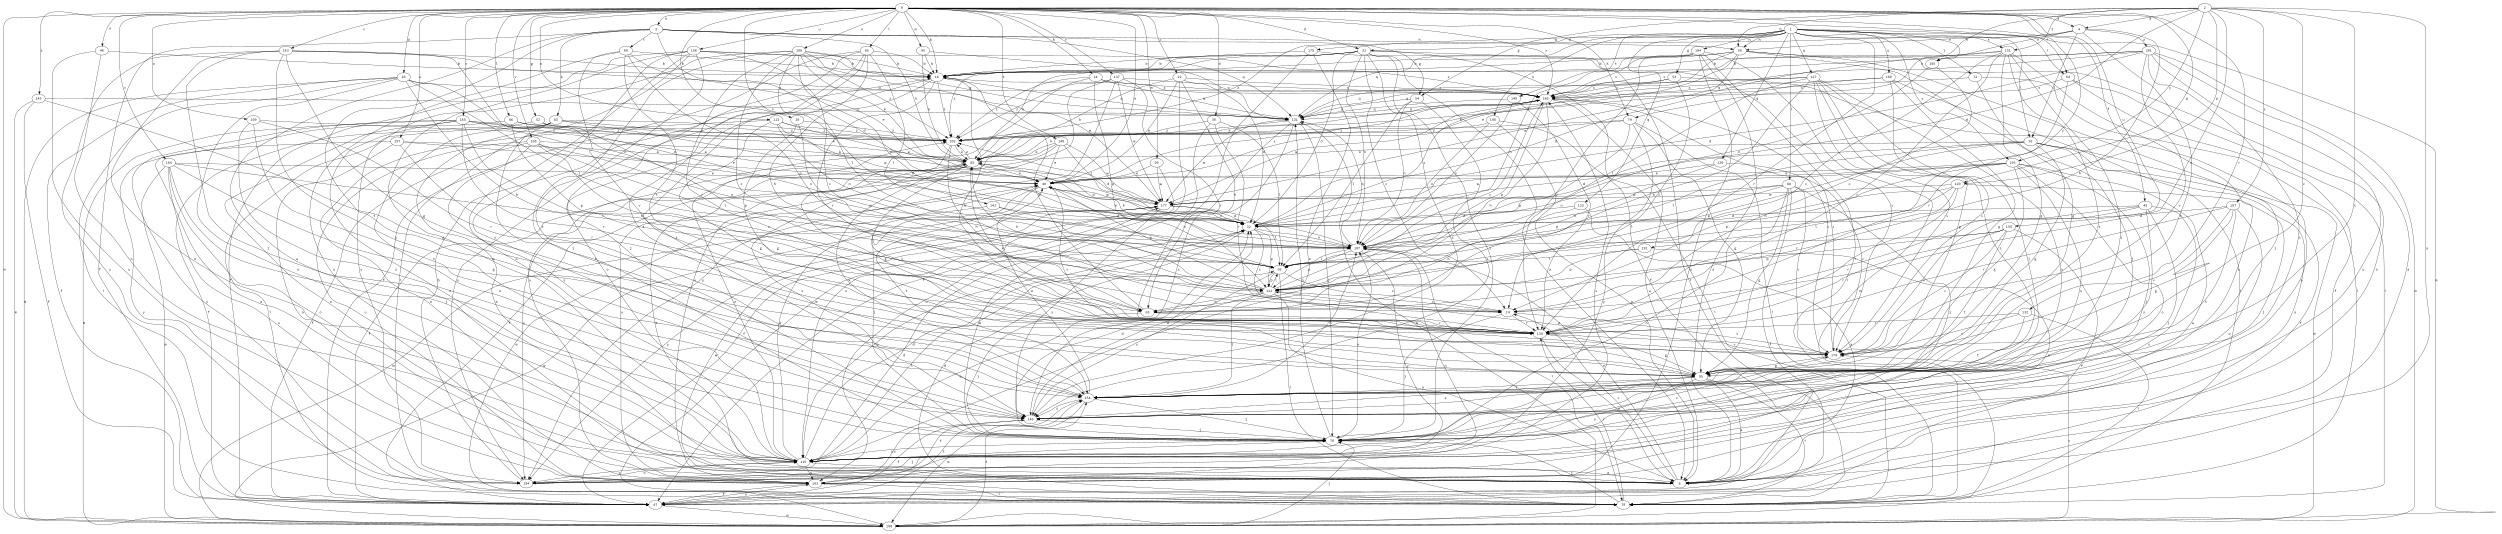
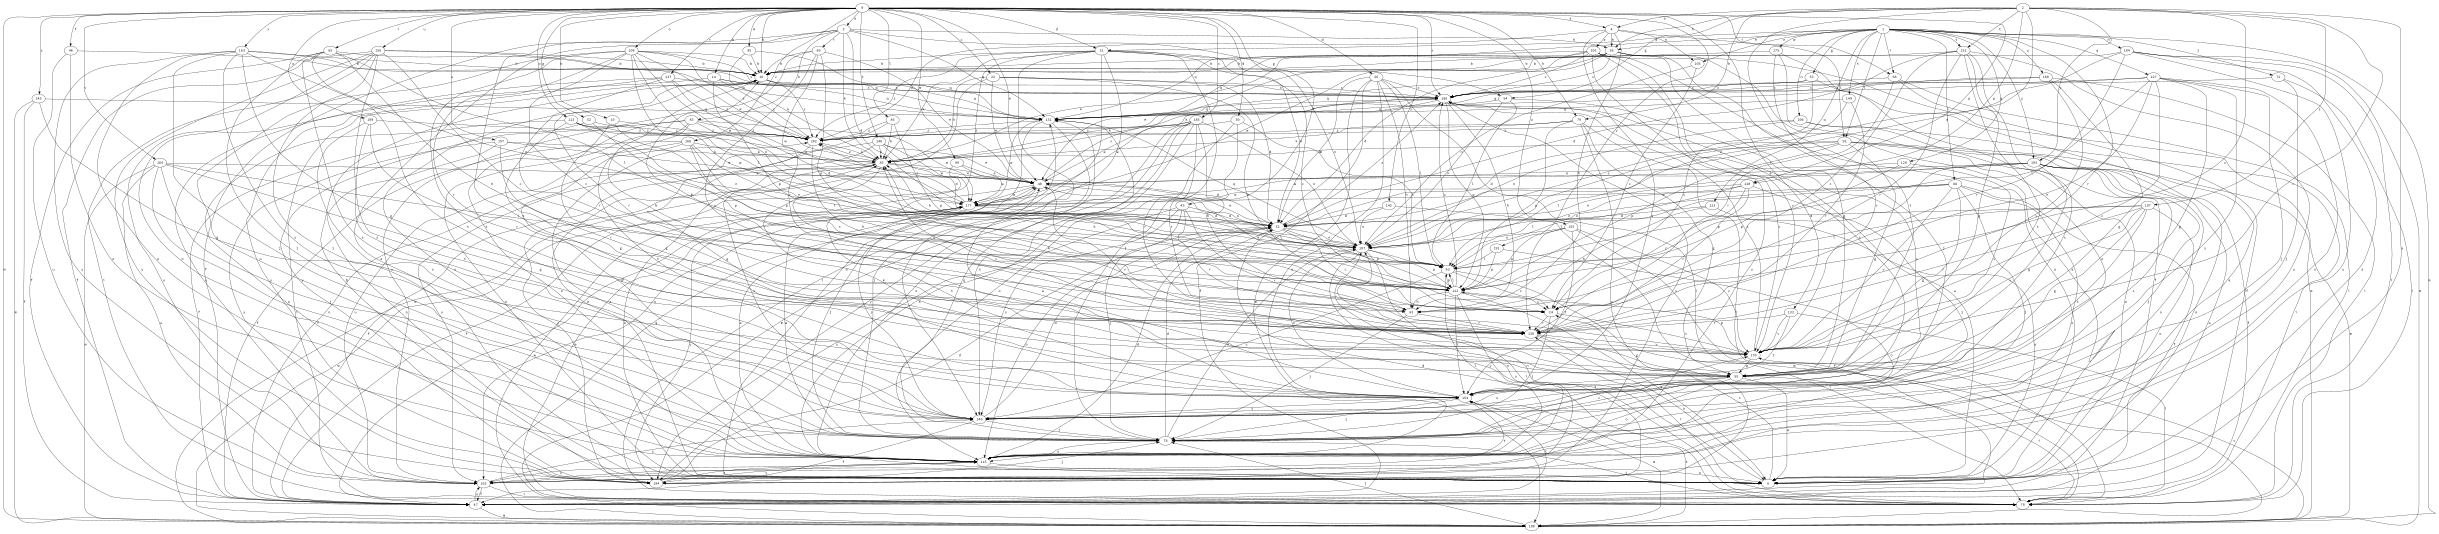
edge "197" -> "93": added, label "l"
